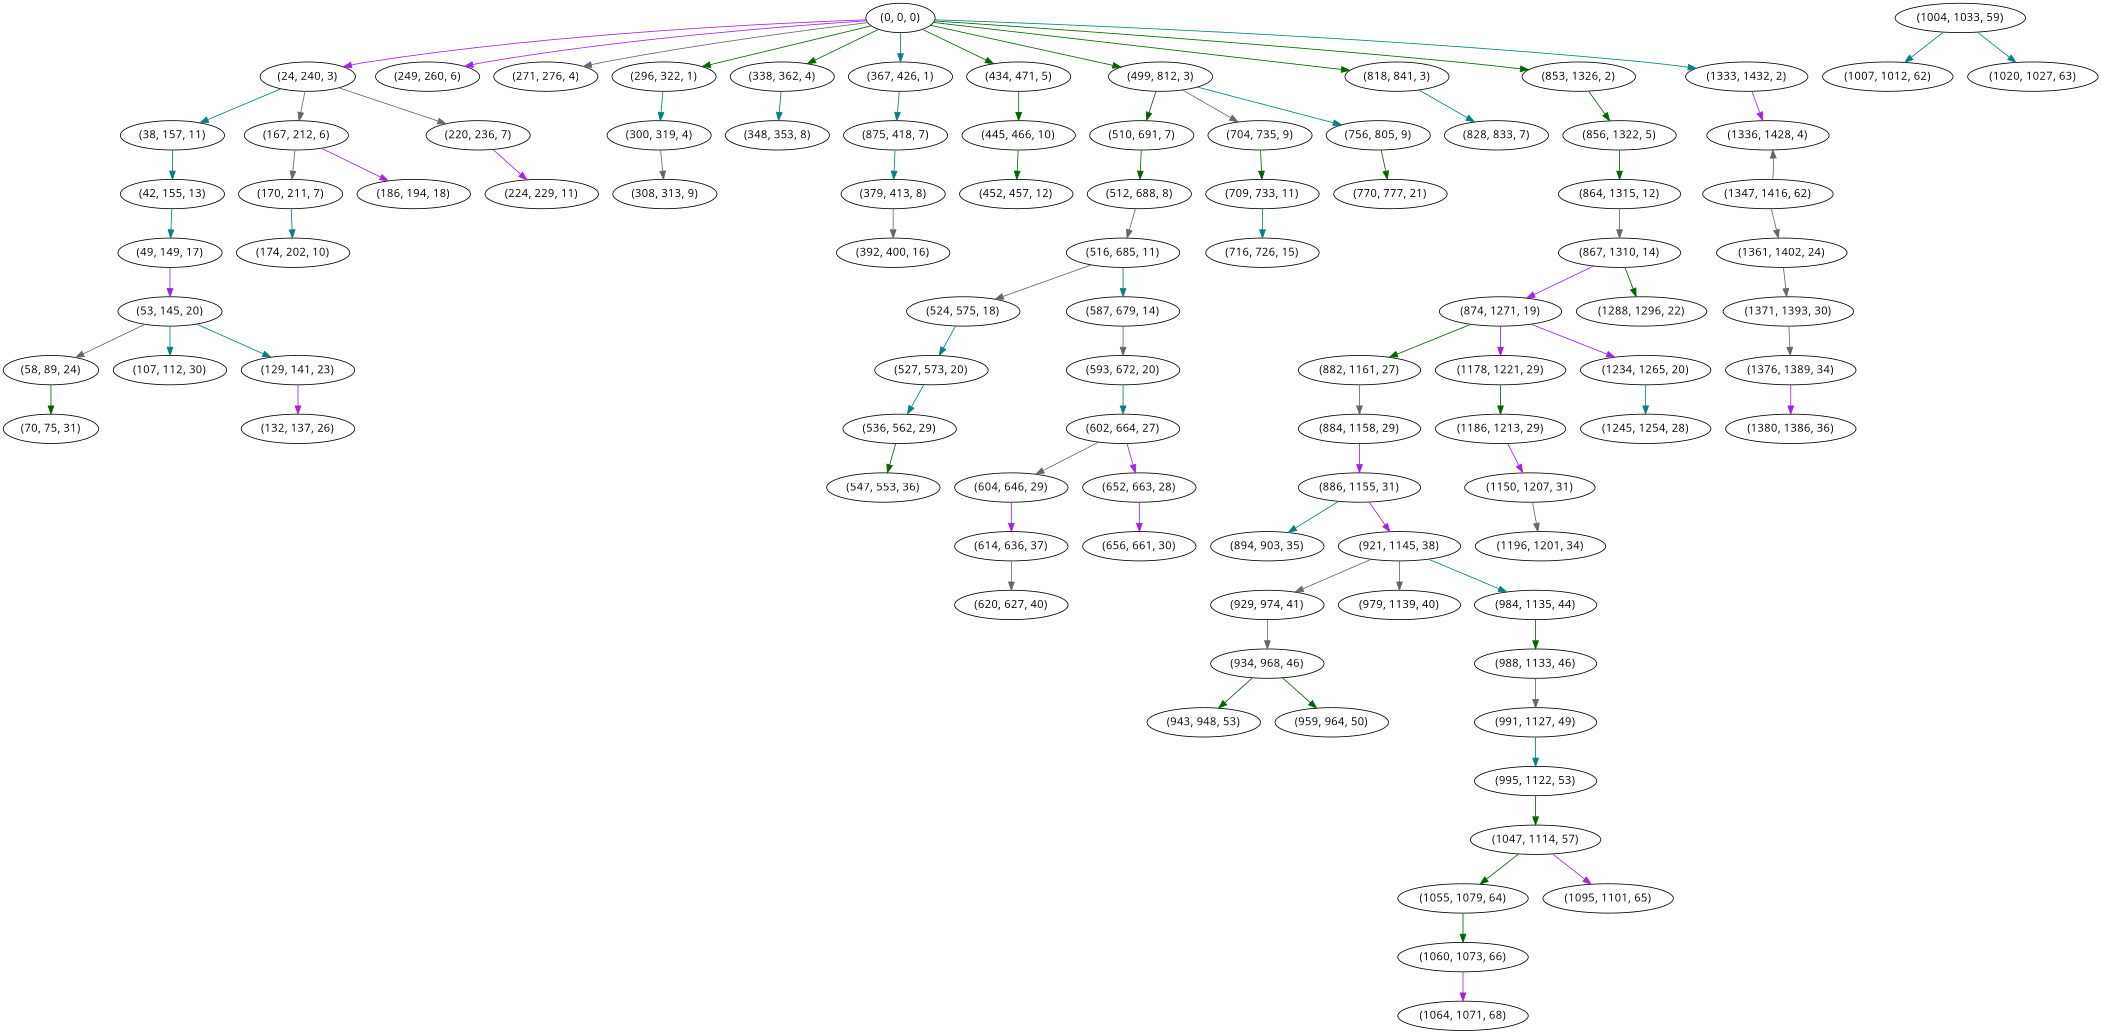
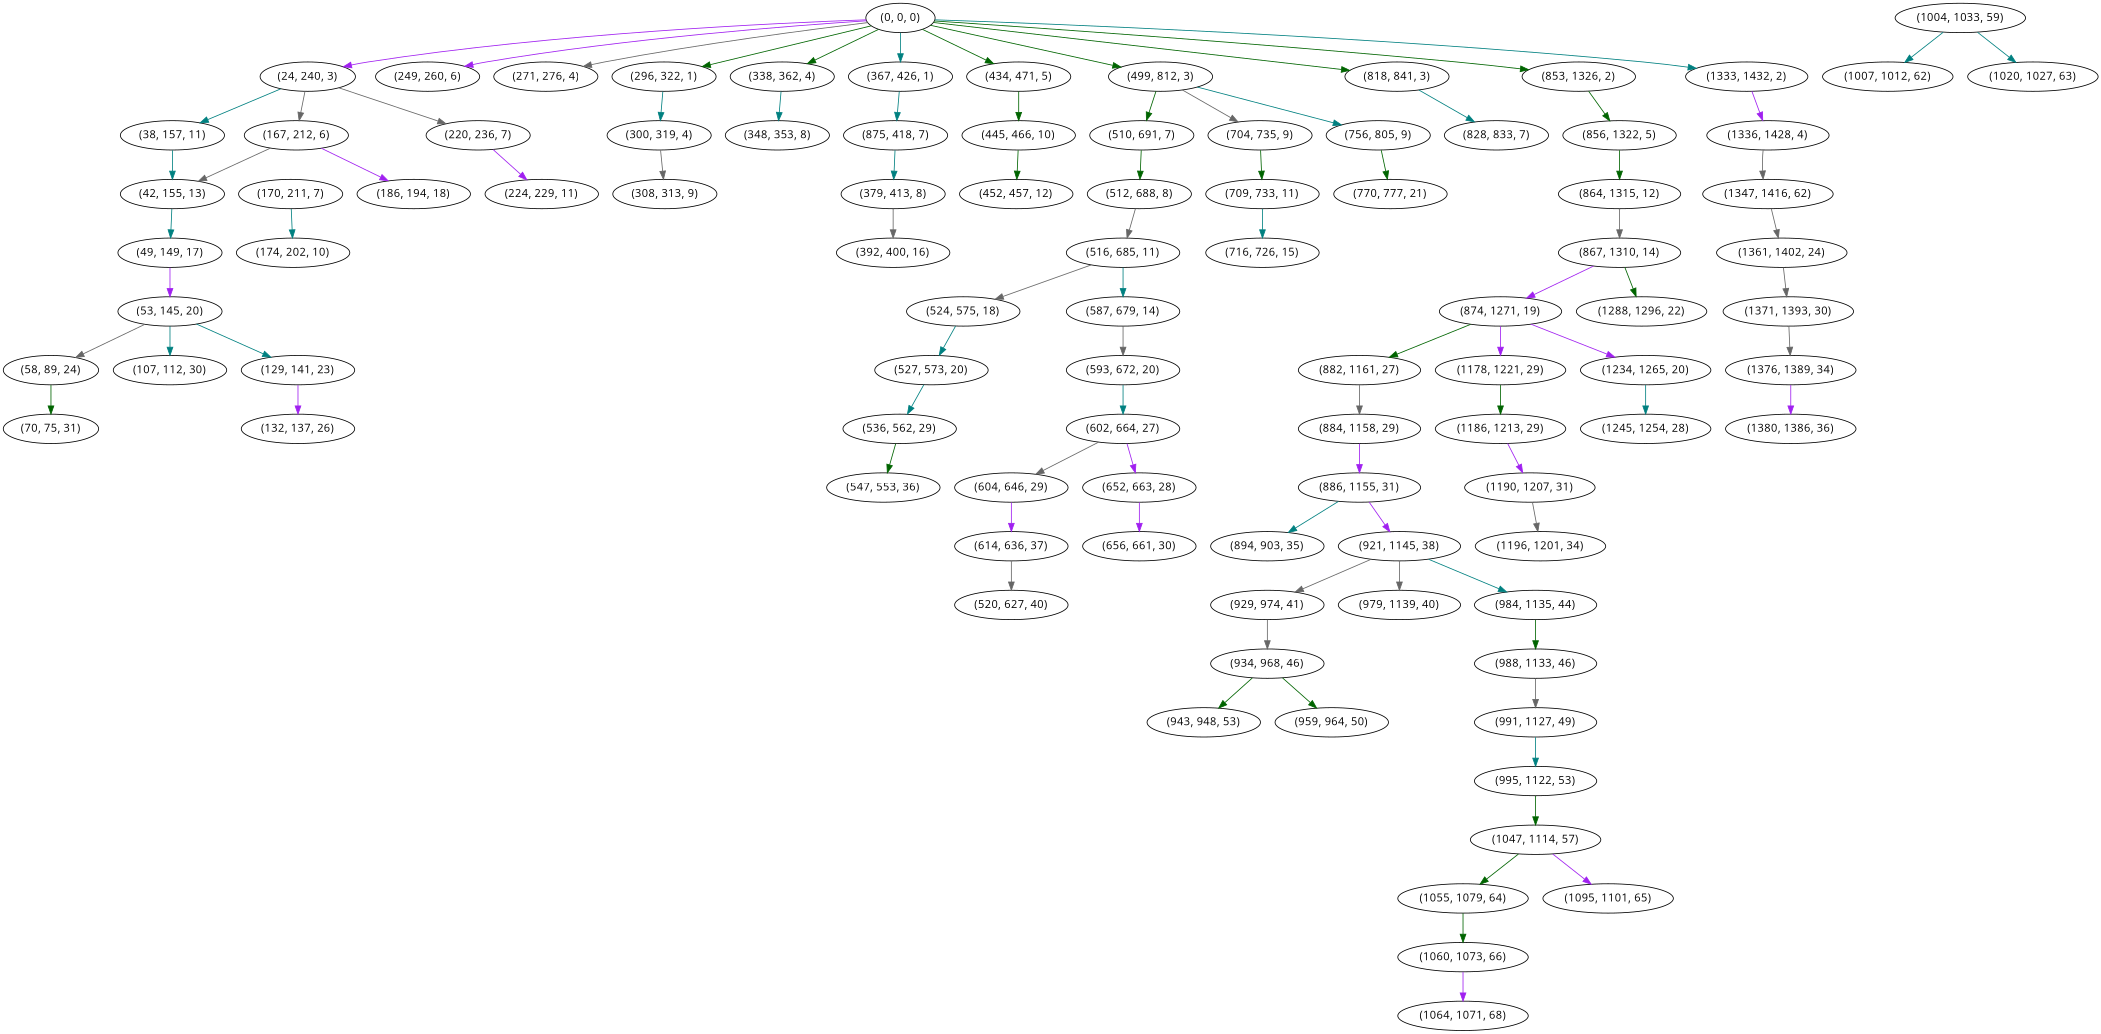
edge "(167, 212, 6)" -> "(170, 211, 7)": now "(167, 212, 6)" -> "(42, 155, 13)"
edge "(1347, 1416, 62)" -> "(1336, 1428, 4)": reversed
node "(1150, 1207, 31)": label "(1150, 1207, 31)" -> "(1190, 1207, 31)"
node "(620, 627, 40)": label "(620, 627, 40)" -> "(520, 627, 40)"
